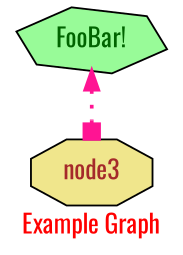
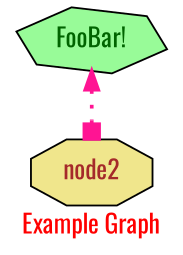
node "node3": label "node3" -> "node2"
